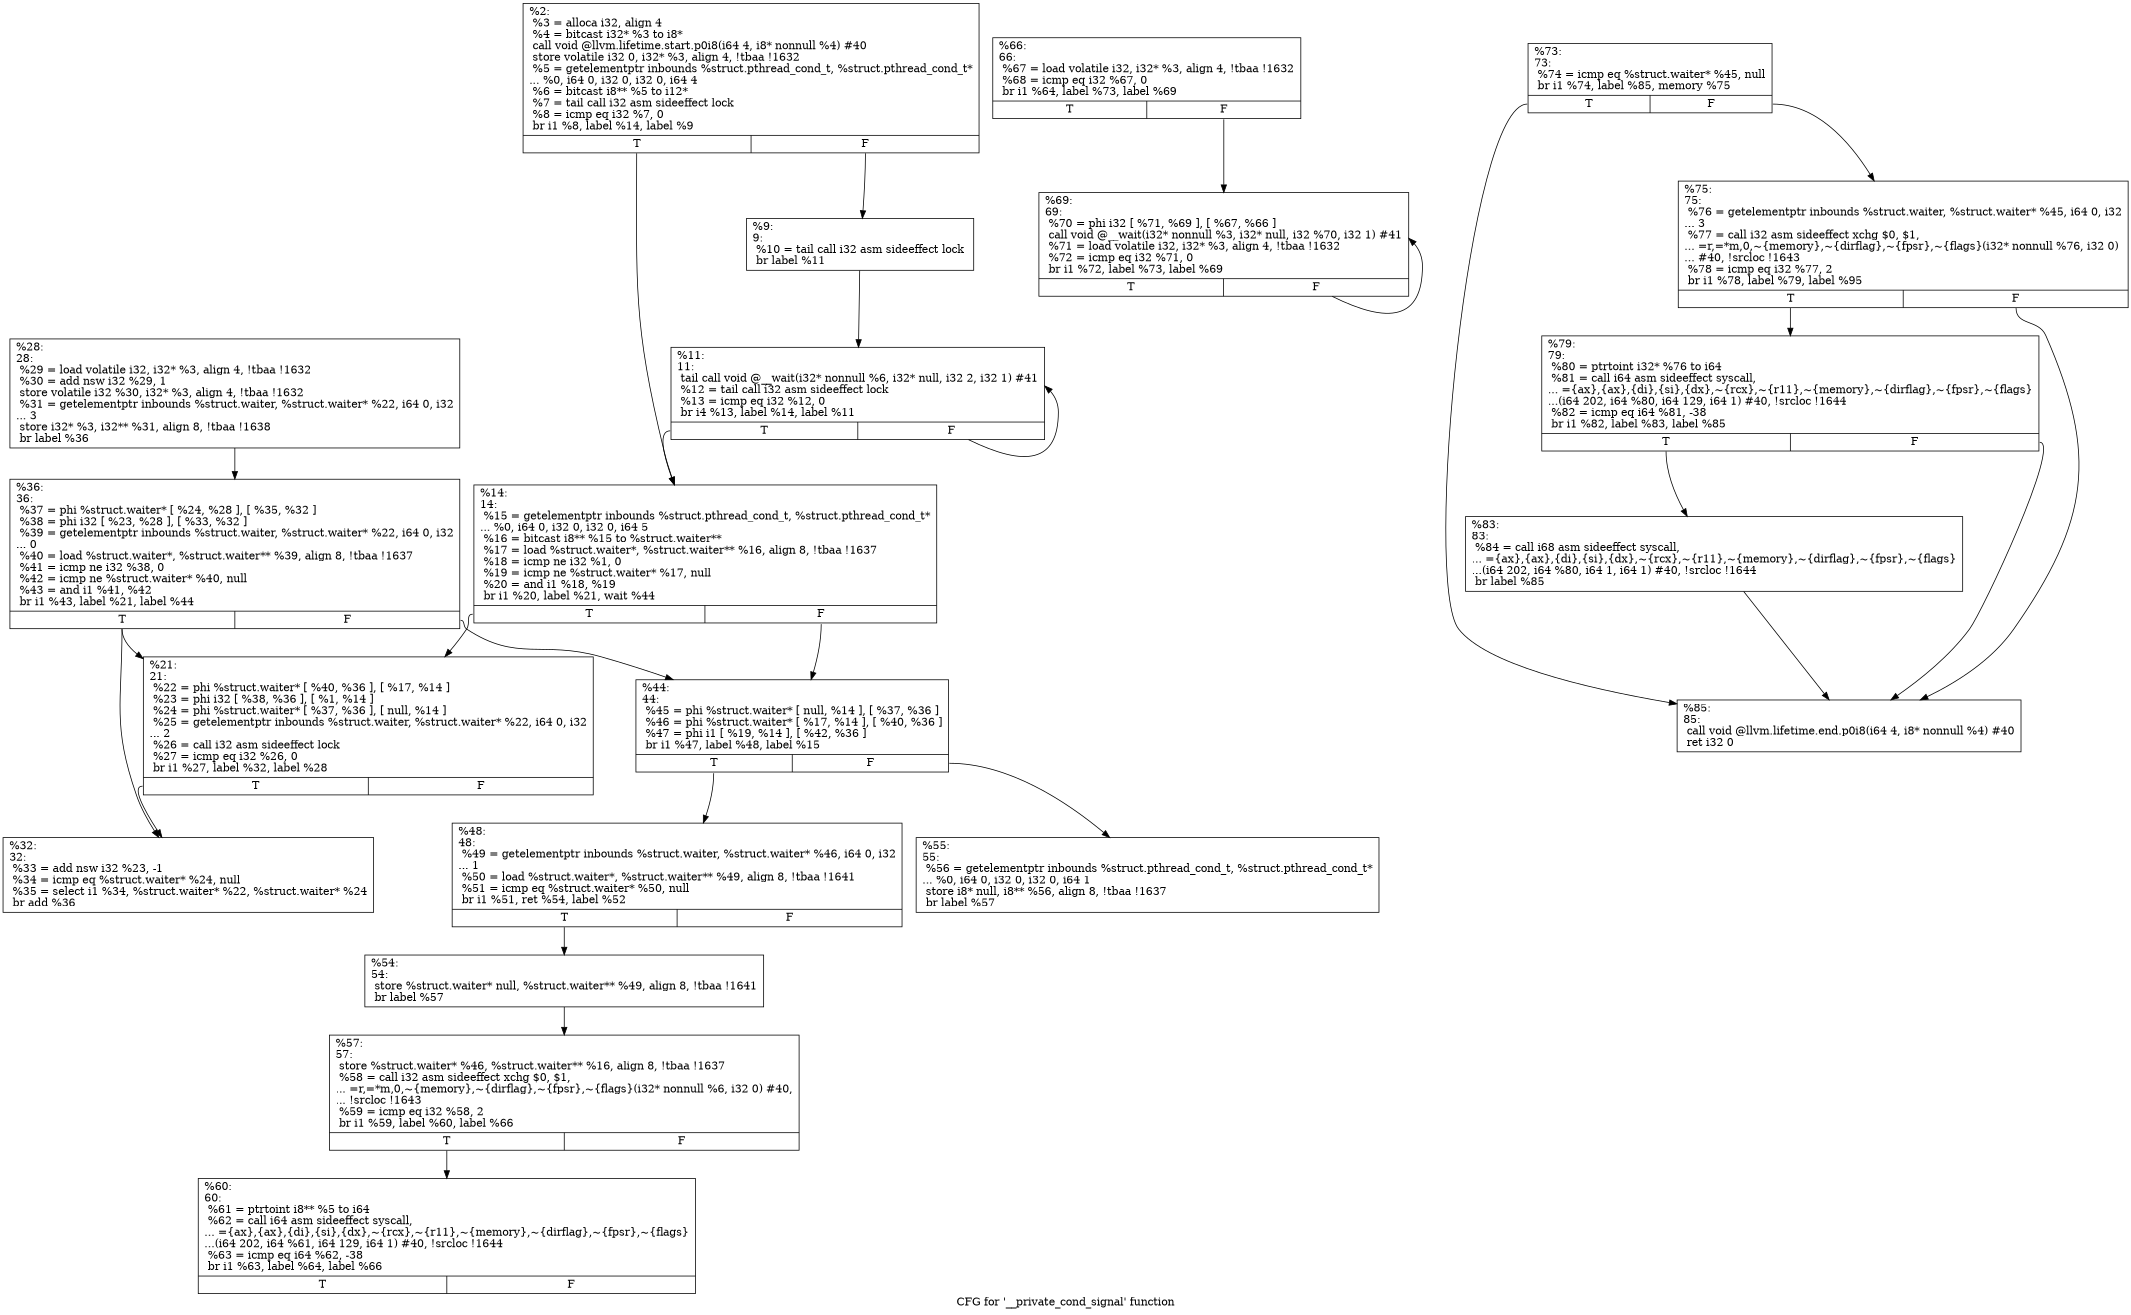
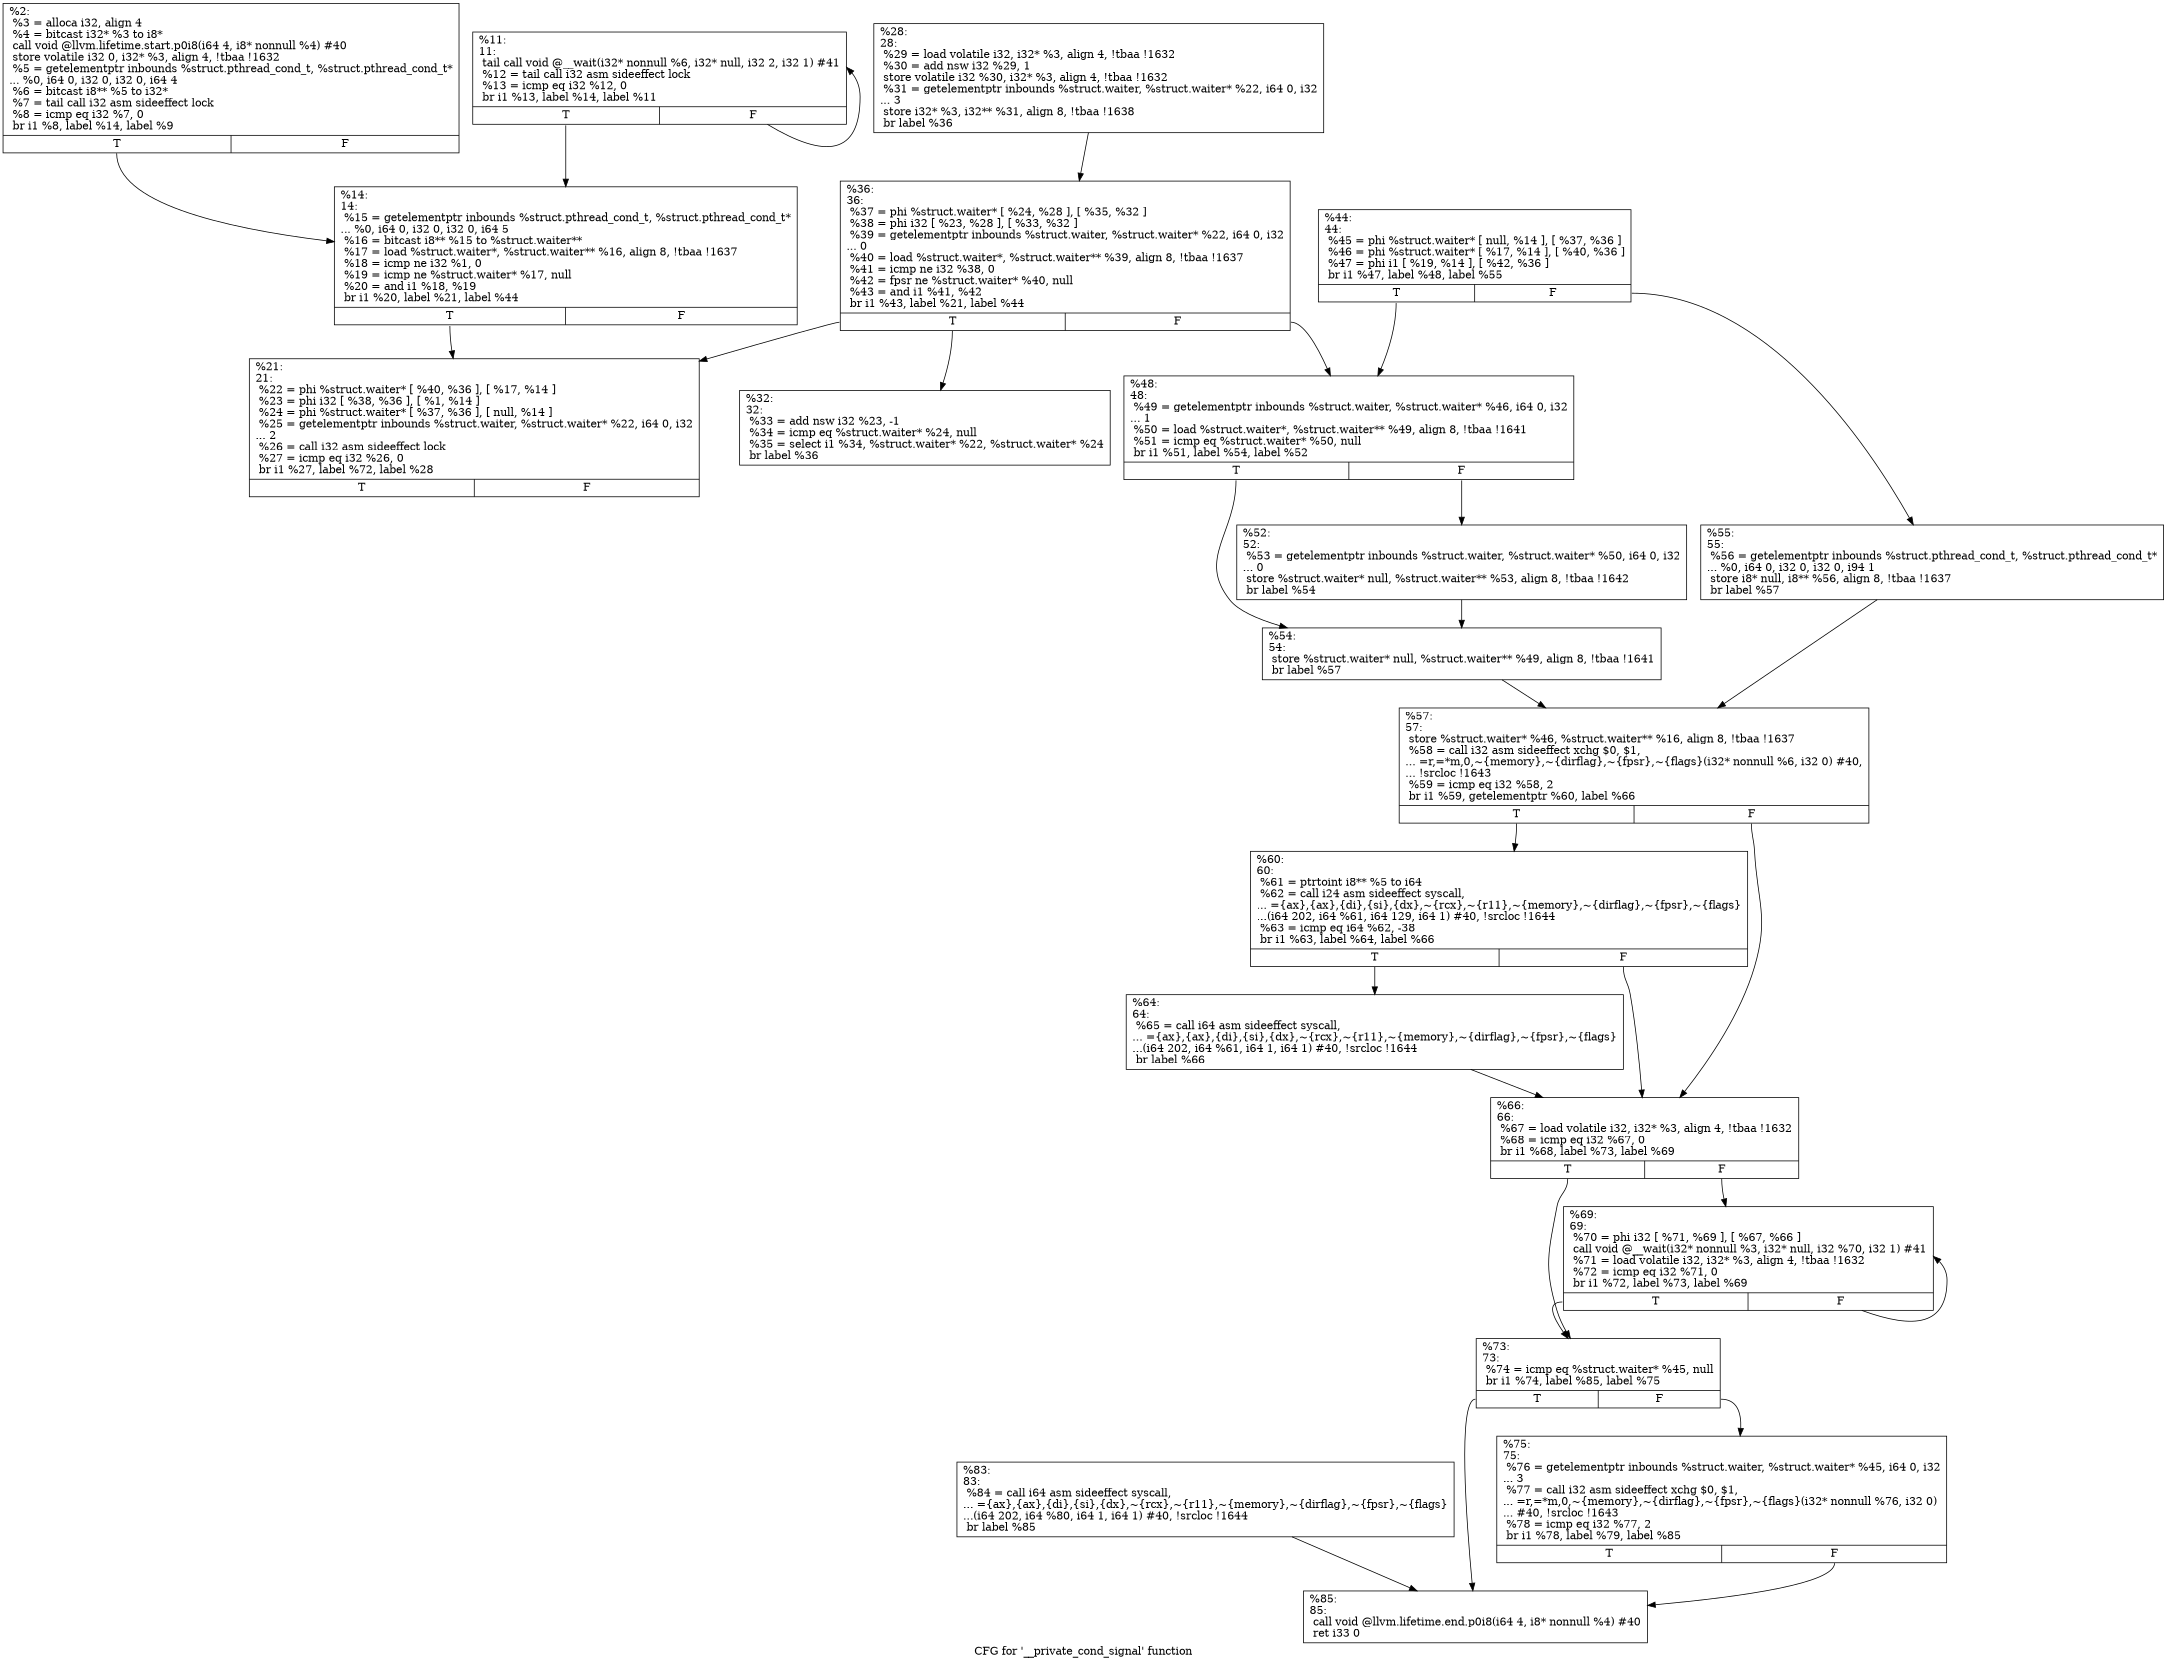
node "%73:": text "br i1 %74, label %85, memory %75" -> "br i1 %74, label %85, label %75"
node "%2:": text "%6 = bitcast i8** %5 to i12*" -> "%6 = bitcast i8** %5 to i32*"
node "%66:": text "br i1 %64, label %73, label %69" -> "br i1 %68, label %73, label %69"
node "%9:": removed
node "%75:": text "br i1 %78, label %79, label %95" -> "br i1 %78, label %79, label %85"
node "%79:": removed
node "%11:": text "br i4 %13, label %14, label %11" -> "br i1 %13, label %14, label %11"
node "%83:": text "%84 = call i68 asm sideeffect syscall," -> "%84 = call i64 asm sideeffect syscall,"
node "%52:": added
node "%36:": text "%42 = icmp ne %struct.waiter* %40, null" -> "%42 = fpsr ne %struct.waiter* %40, null"
node "%14:": text "br i1 %20, label %21, wait %44" -> "br i1 %20, label %21, label %44"
edge "%14:" -> "%44:": removed
edge "%36:" -> "%44:": now "%36:" -> "%48:"
edge "%55:" -> "%57:": added
node "%85:": text "ret i32 0" -> "ret i33 0"
node "%44:": text "br i1 %47, label %48, label %15" -> "br i1 %47, label %48, label %55"
node "%21:": text "br i1 %27, label %32, label %28" -> "br i1 %27, label %72, label %28"
edge "%21:" -> "%32:": removed
node "%55:": text "... %0, i64 0, i32 0, i32 0, i64 1" -> "... %0, i64 0, i32 0, i32 0, i94 1"
node "%48:": text "br i1 %51, ret %54, label %52" -> "br i1 %51, label %54, label %52"
node "%32:": text "br add %36" -> "br label %36"
edge "%57:" -> "%66:": added
edge "%60:" -> "%66:": added
node "%64:": added
node "%57:": text "br i1 %59, label %60, label %66" -> "br i1 %59, getelementptr %60, label %66"
node "%60:": text "%62 = call i64 asm sideeffect syscall," -> "%62 = call i24 asm sideeffect syscall,"
edge "%66:" -> "%73:": added
edge "%69:" -> "%73:": added
